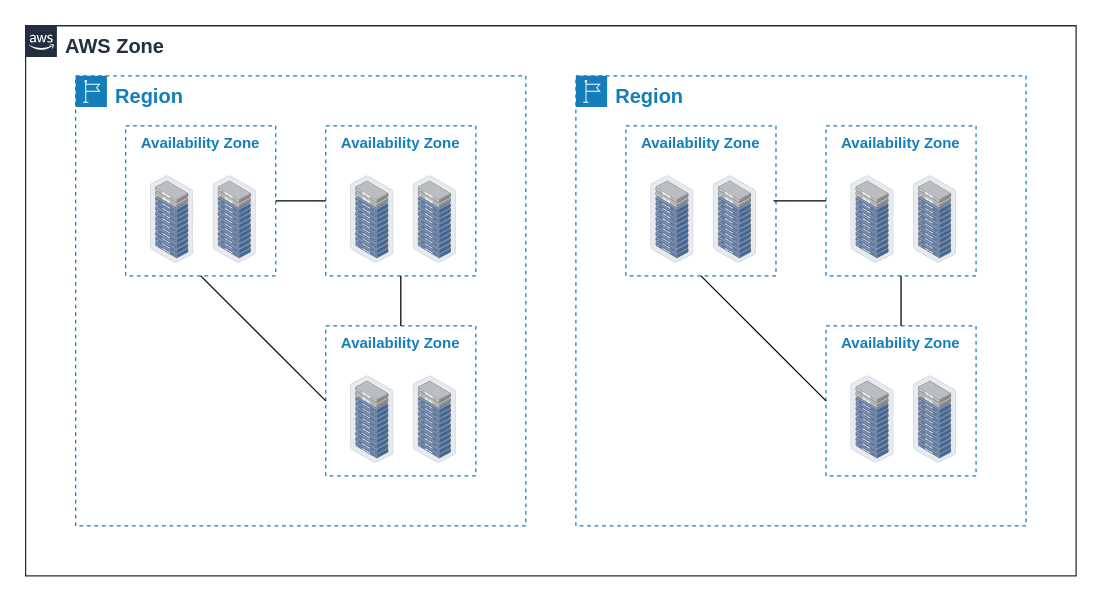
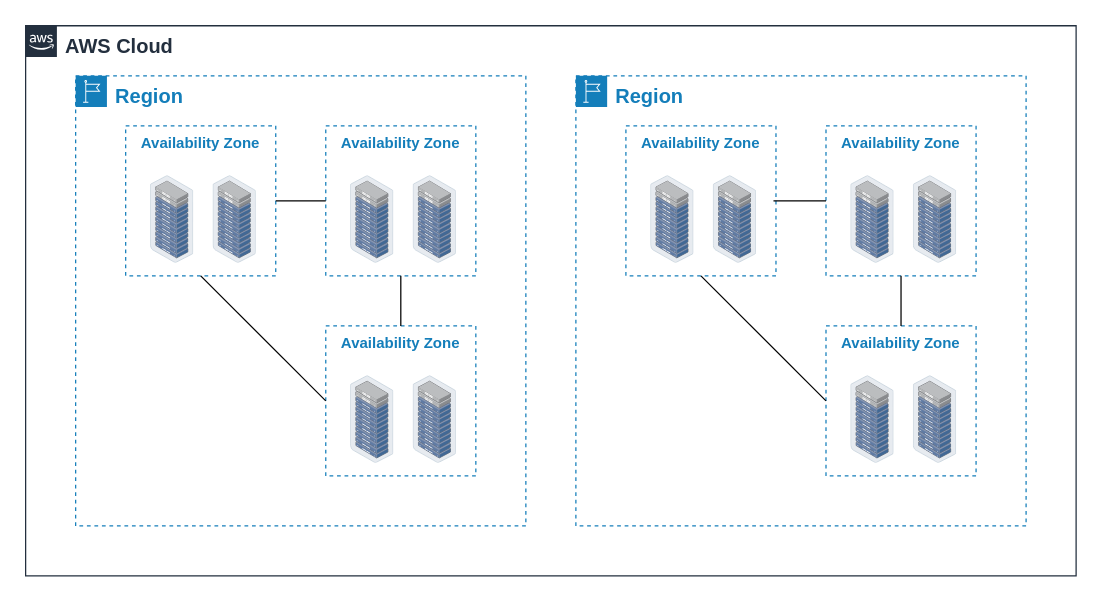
node "AWS Zone": label "AWS Zone" -> "AWS Cloud"
